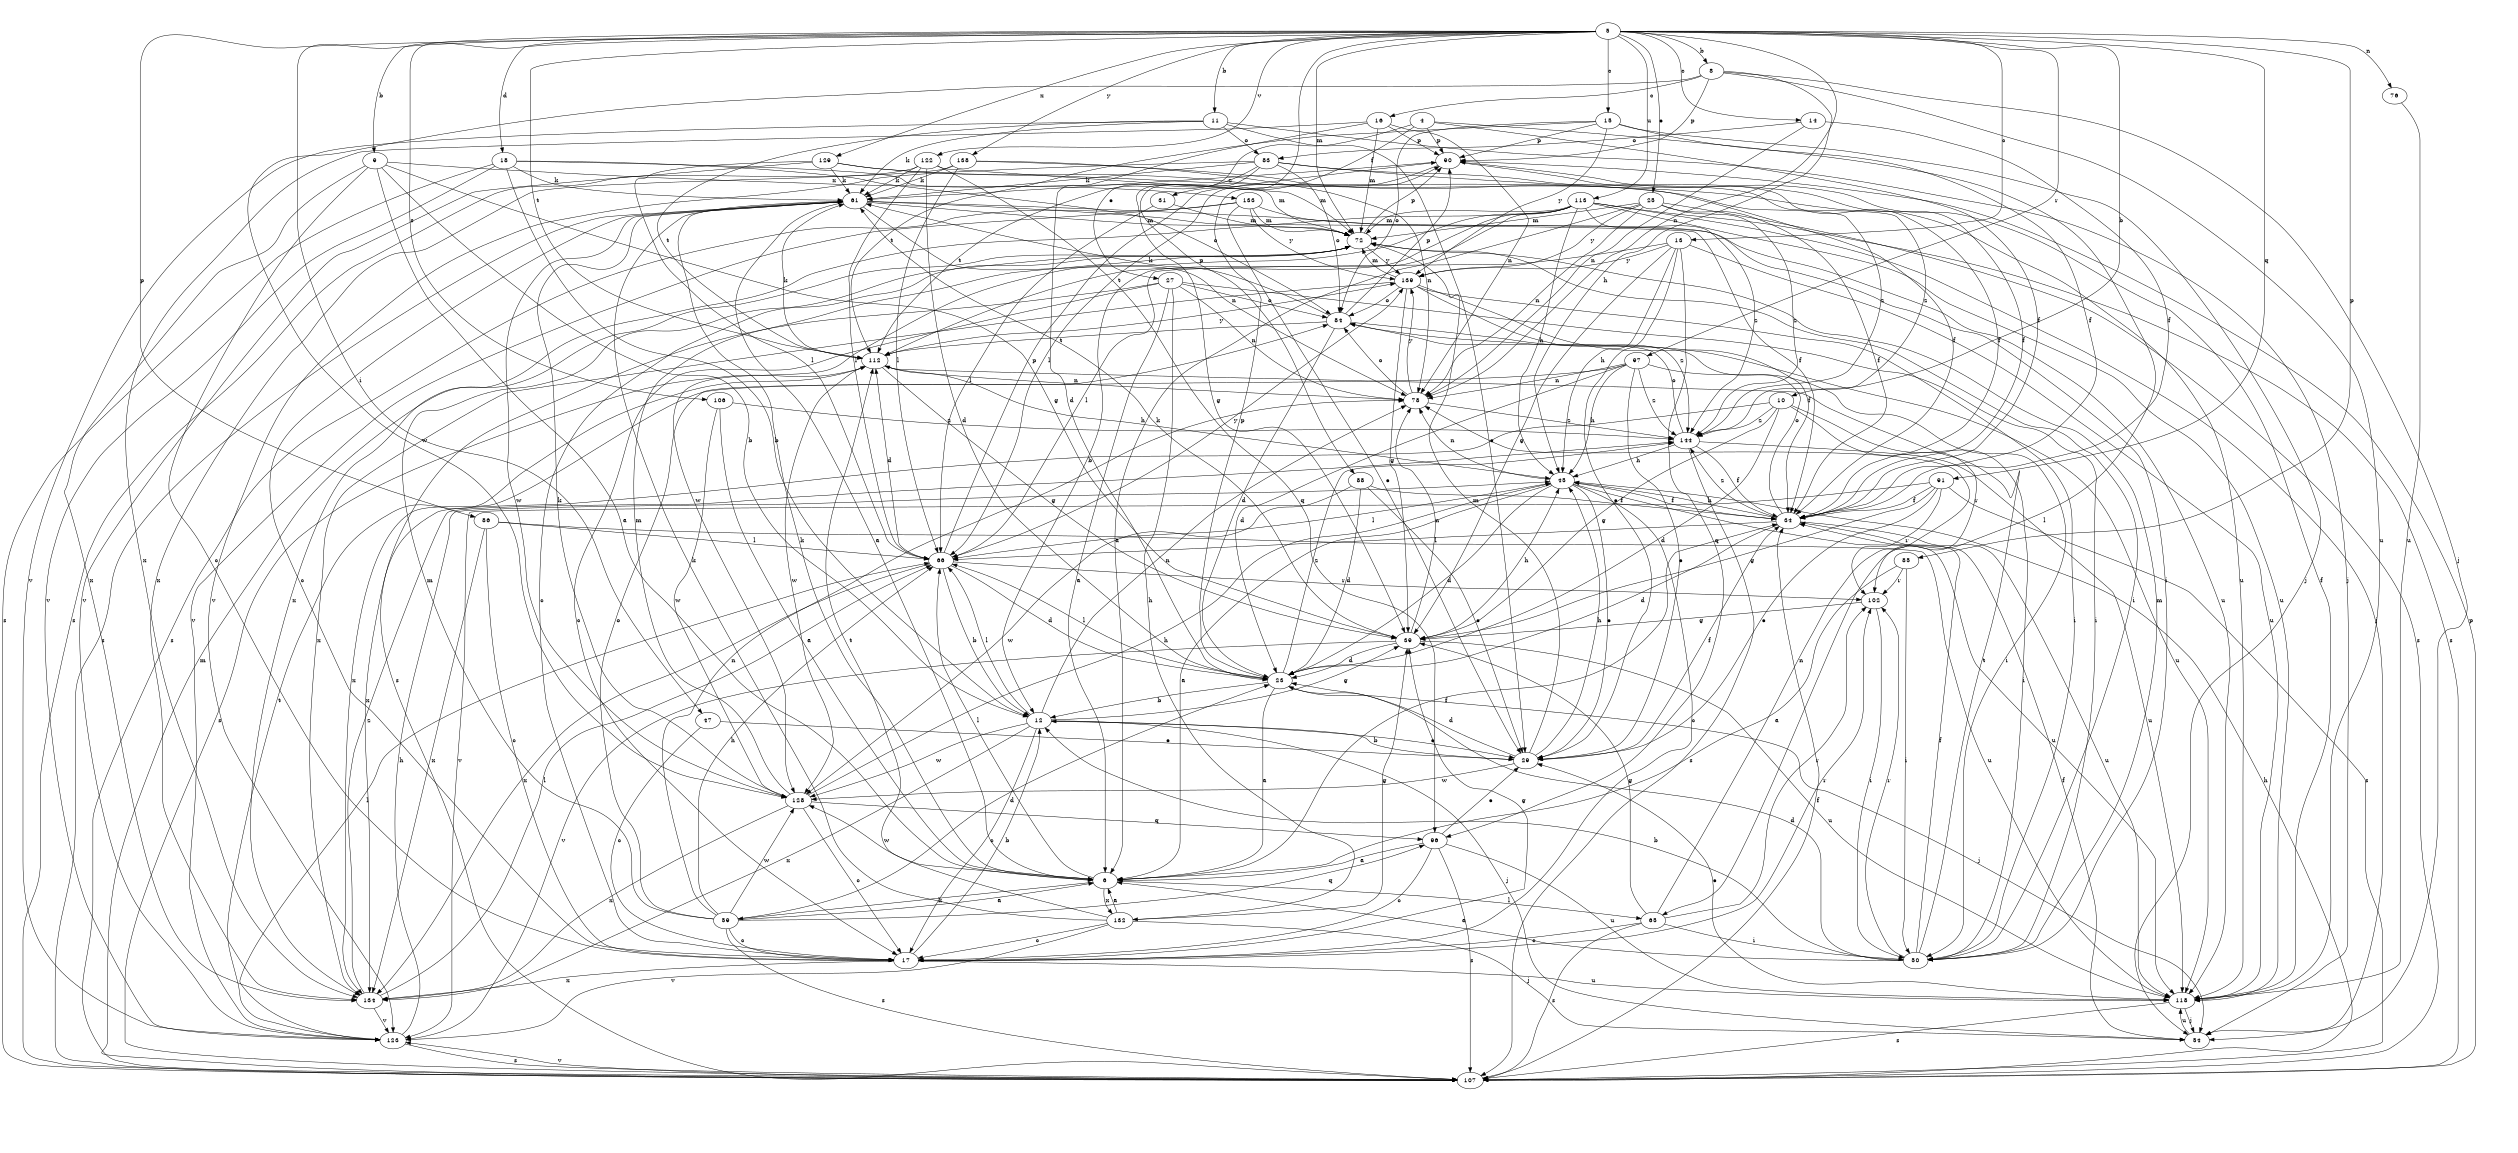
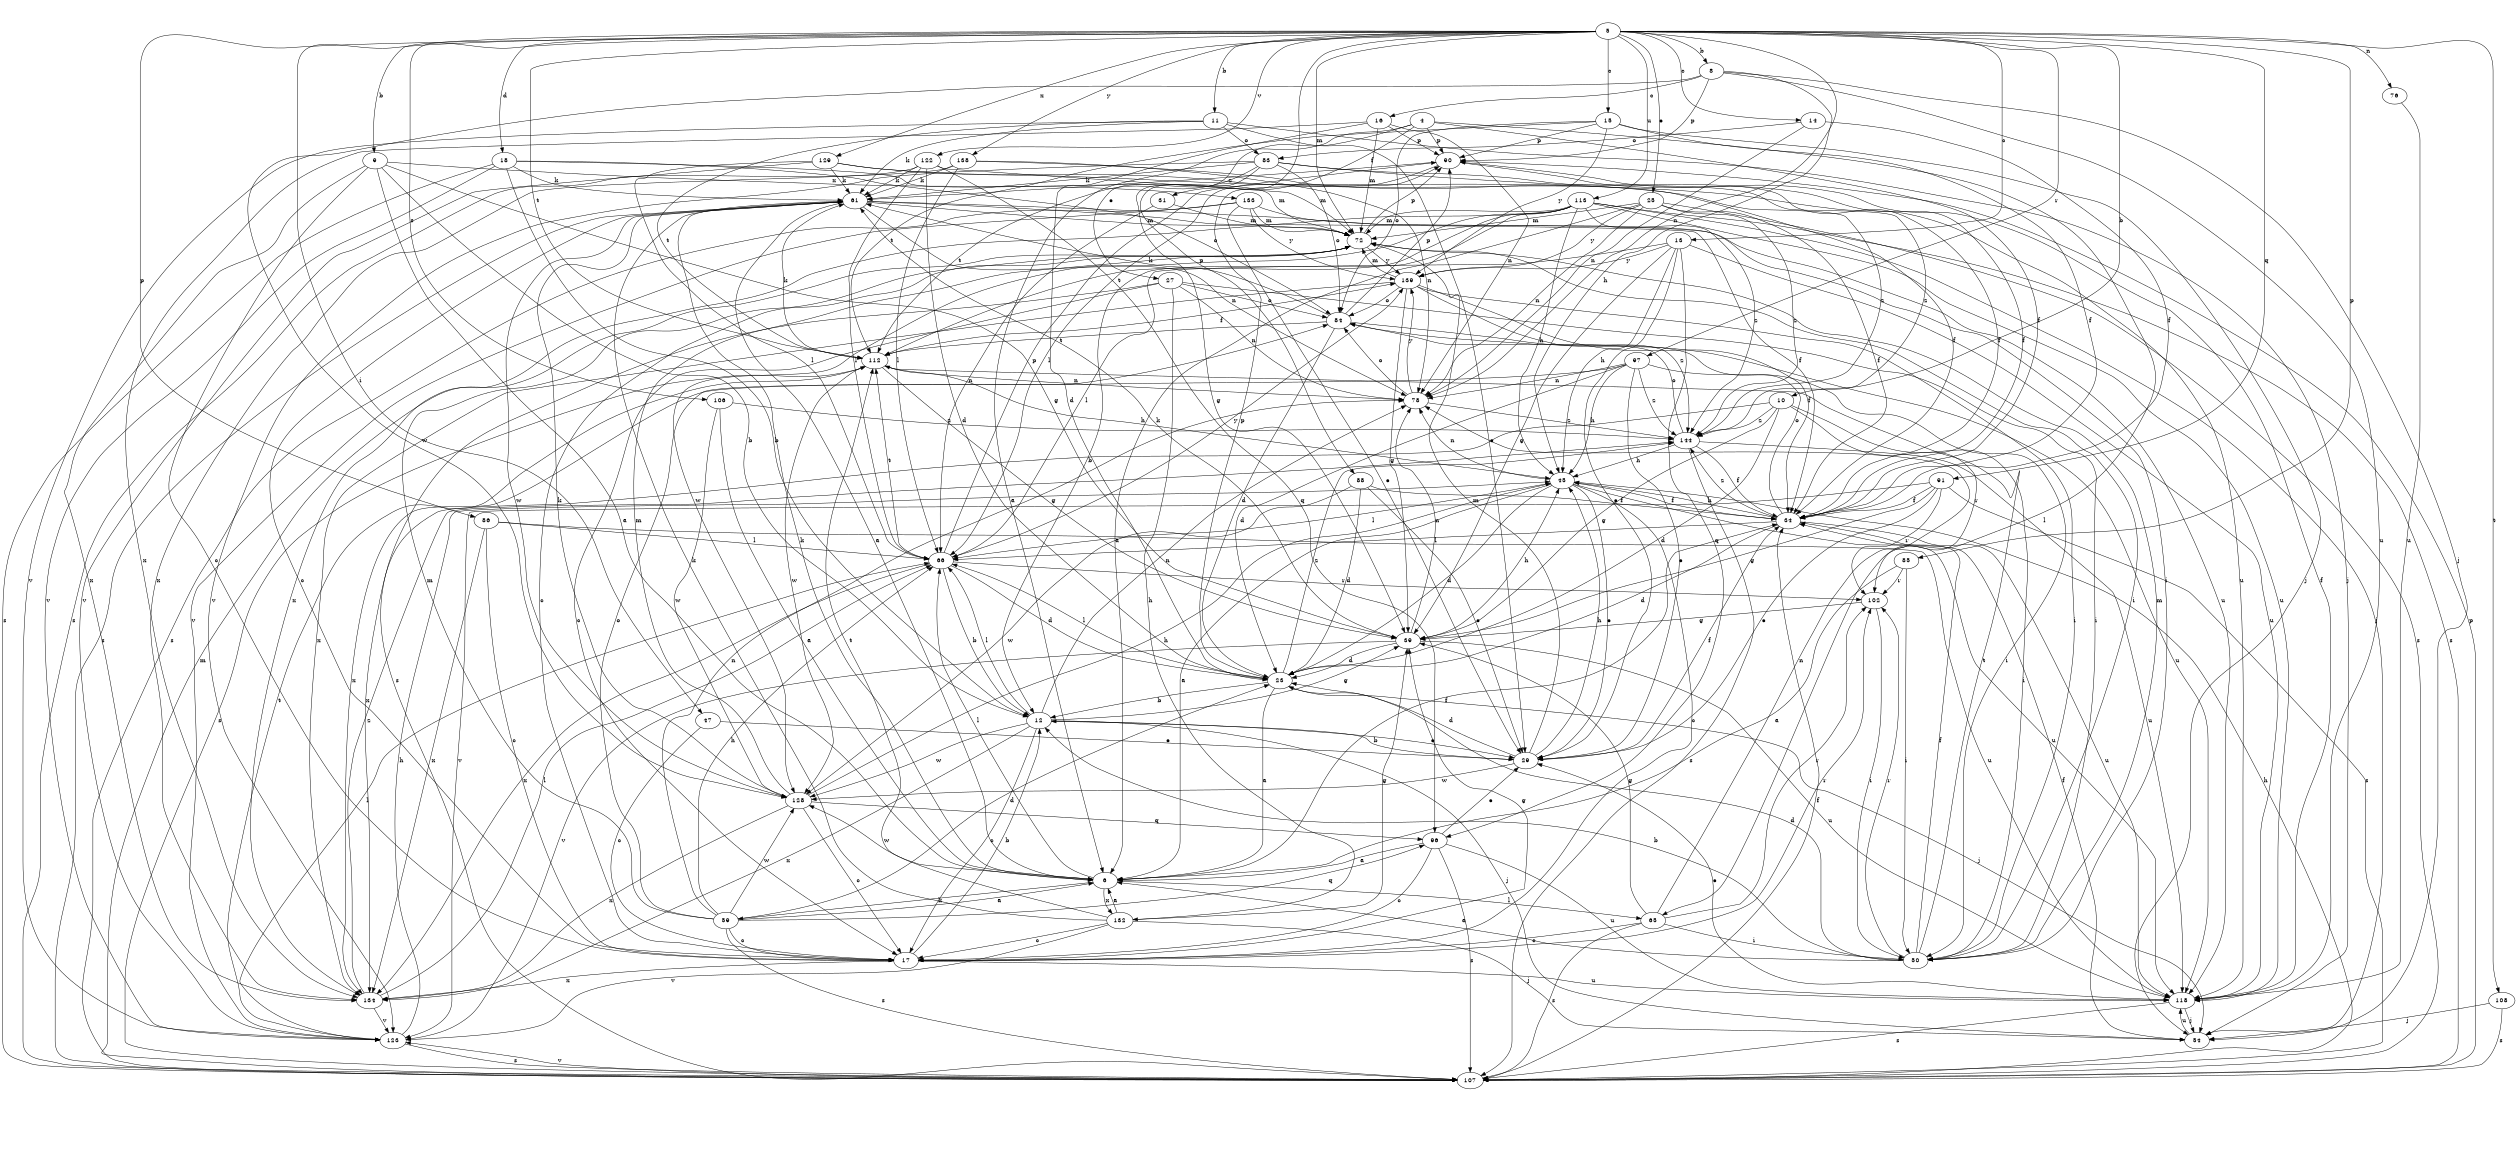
edge "112" -> "139": label "y" -> "f"
edge "31" -> "66": label "l" -> "n"
edge "66" -> "112": label "d" -> "t"
edge "27" -> "6": now "4" -> "6"
node "108": added
